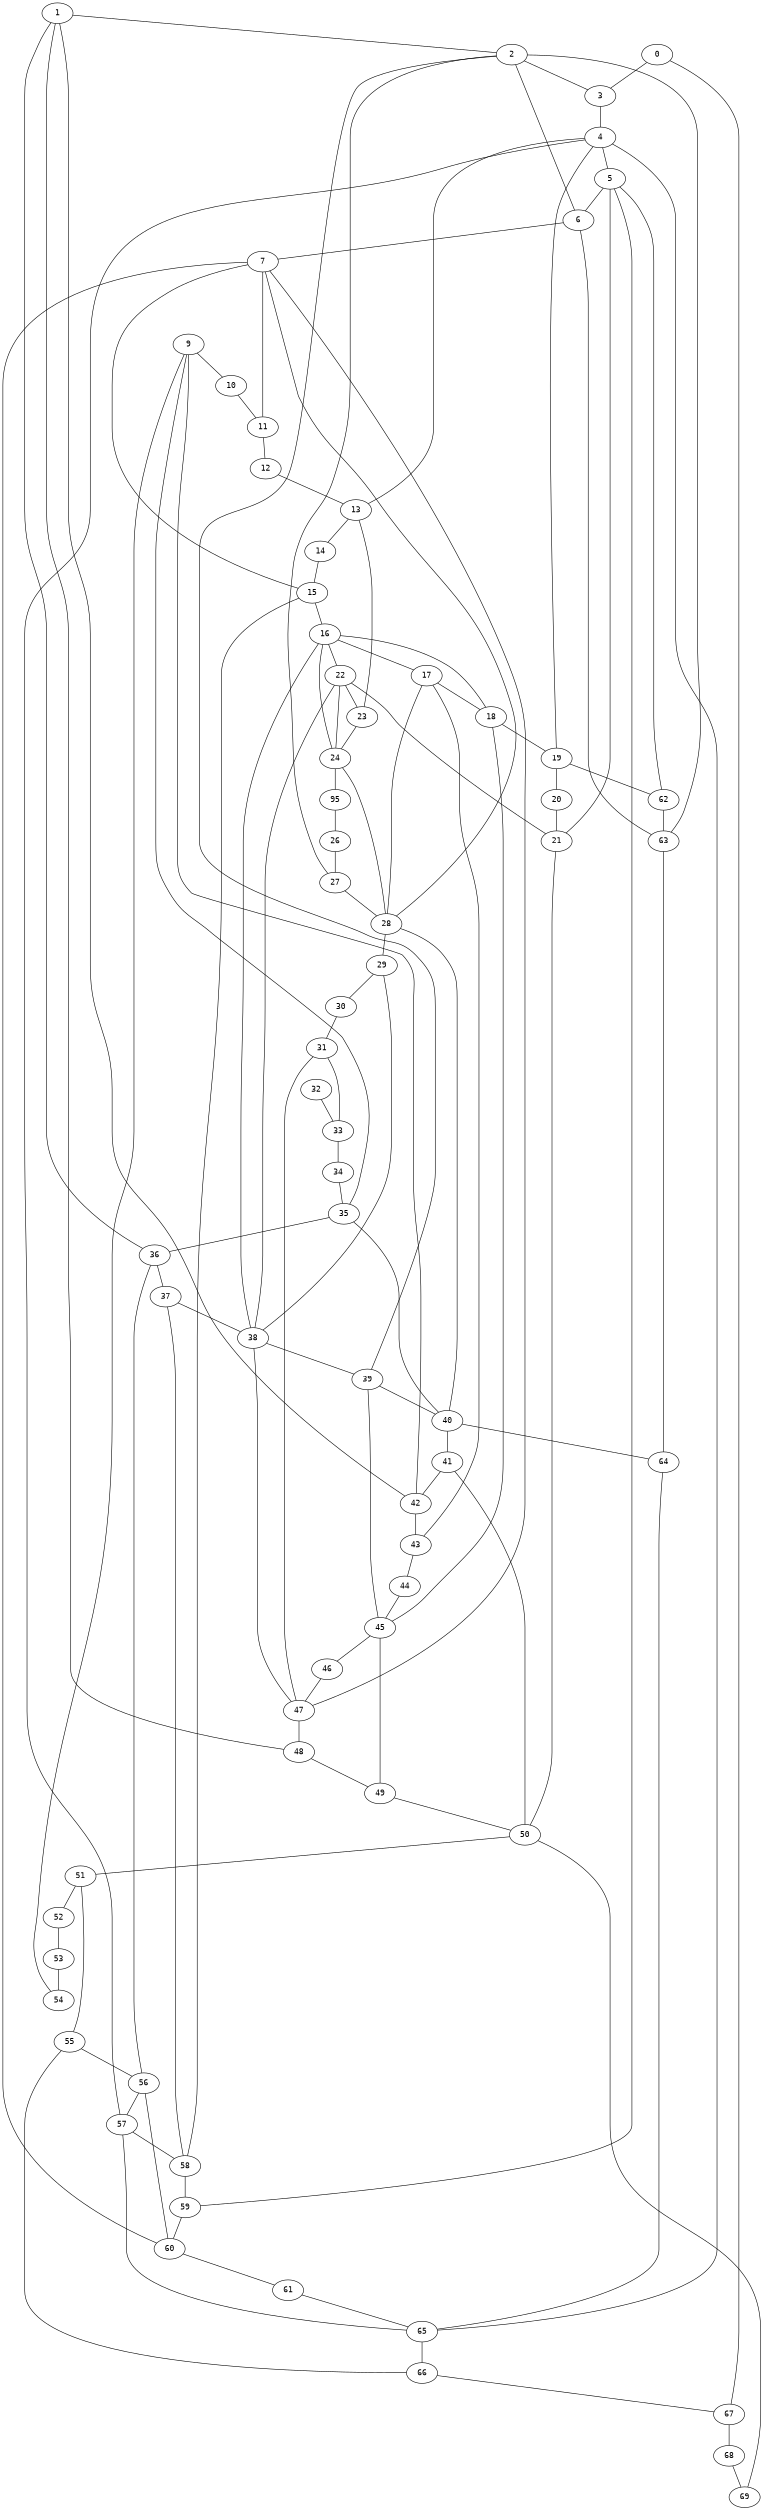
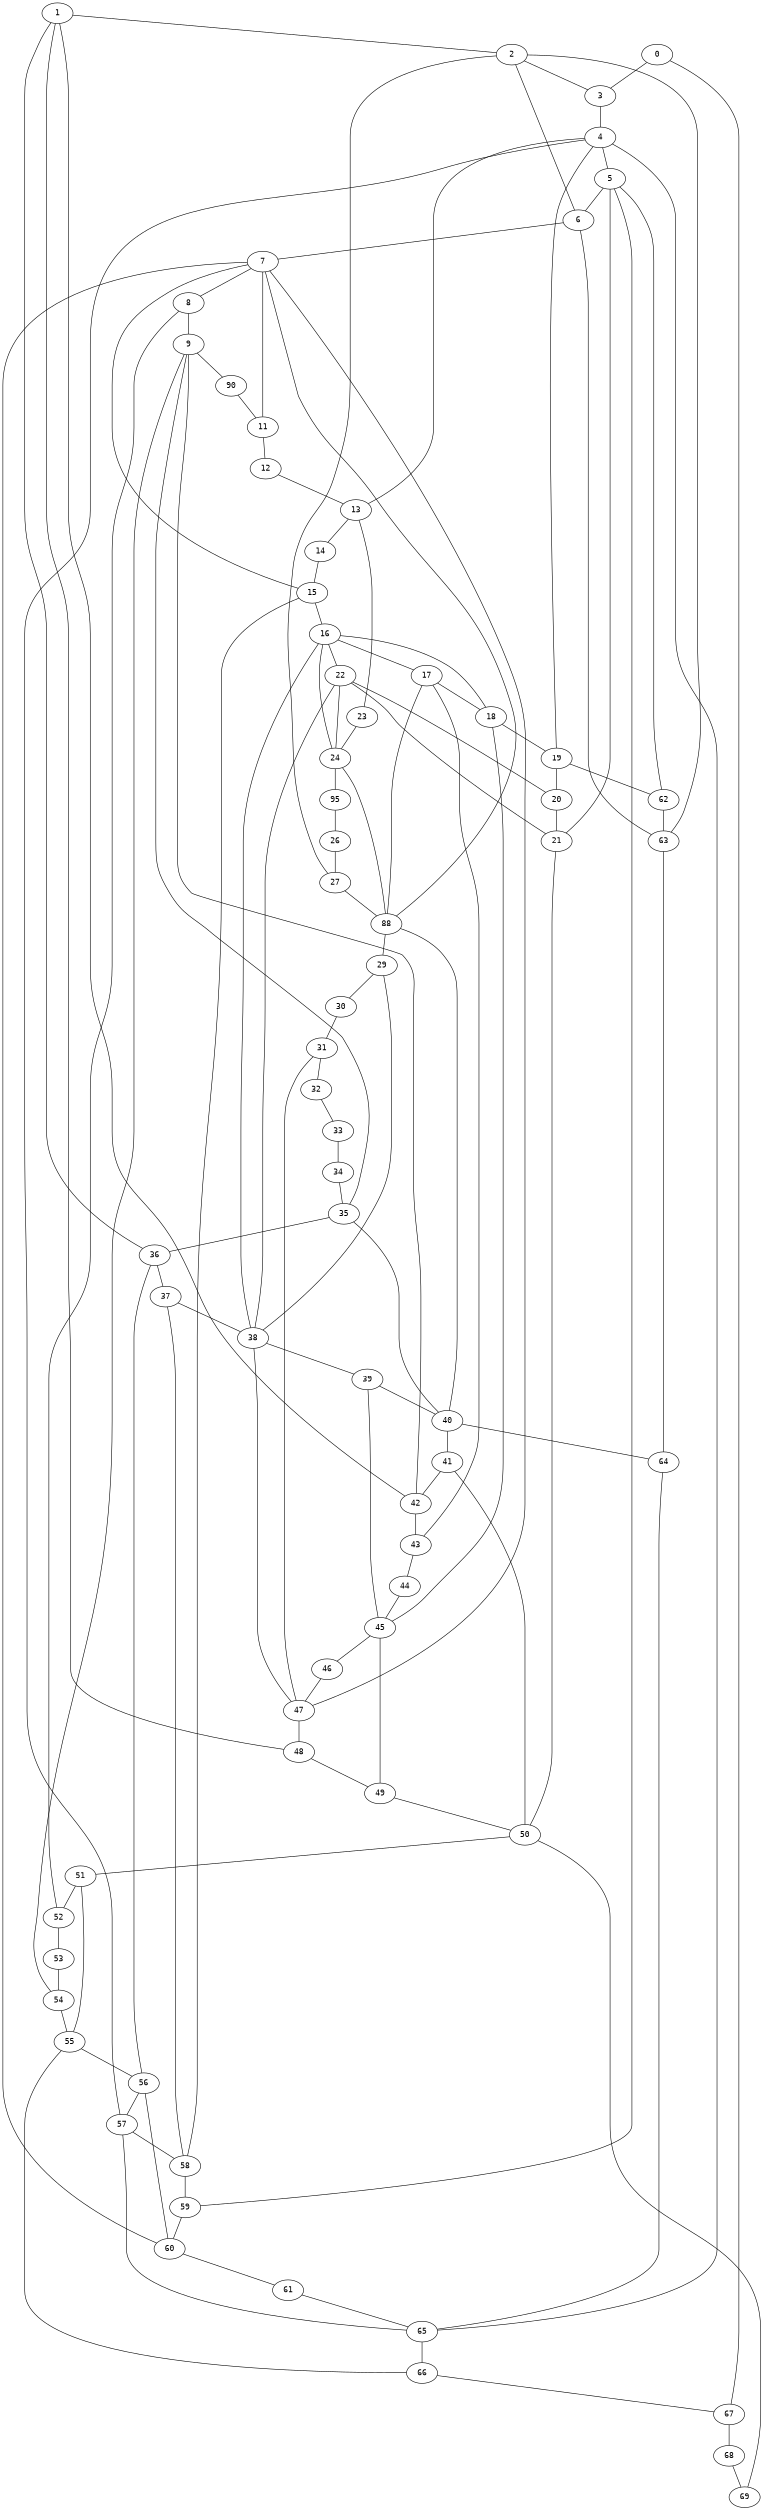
node "8": added
node "10": label "10" -> "90"
edge "22" -- "23": now "22" -- "20"
edge "2" -- "39": removed
node "28": label "28" -> "88"
edge "31" -- "33": now "31" -- "32"
edge "54" -- "55": added
